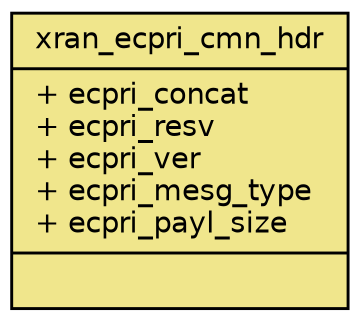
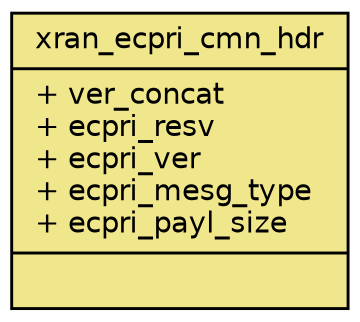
node "xran_ecpri_cmn_hdr": text "+ ecpri_concat" -> "+ ver_concat"
